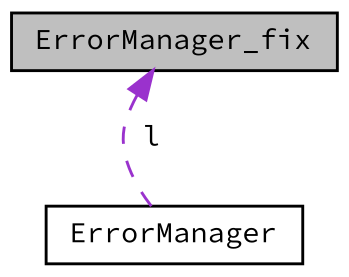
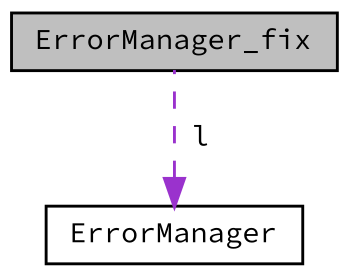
edge "ErrorManager" -> "ErrorManager_fix": reversed
